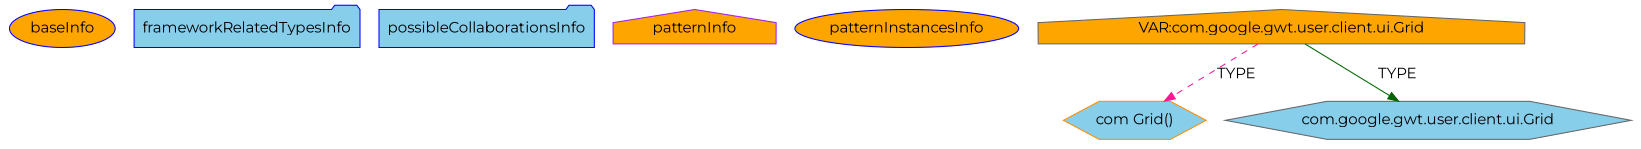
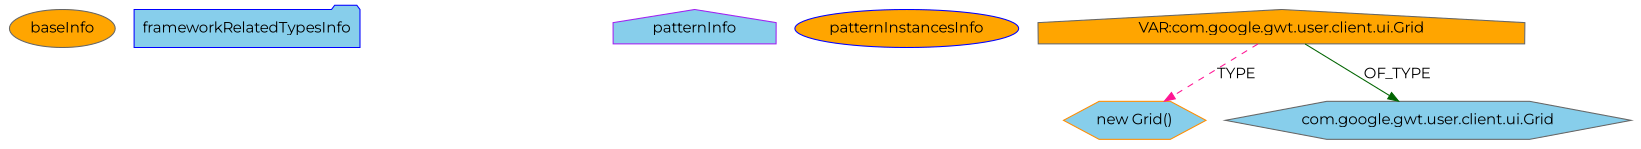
node "baseInfo": color blue -> gray40
node "possibleCollaborationsInfo": removed
node "patternInfo": fillcolor orange -> skyblue
edge "VAR:com.google.gwt.user.client.ui.Grid" -> "com.google.gwt.user.client.ui.Grid": label "TYPE" -> "OF_TYPE"
node "com Grid()": label "com Grid()" -> "new Grid()"
